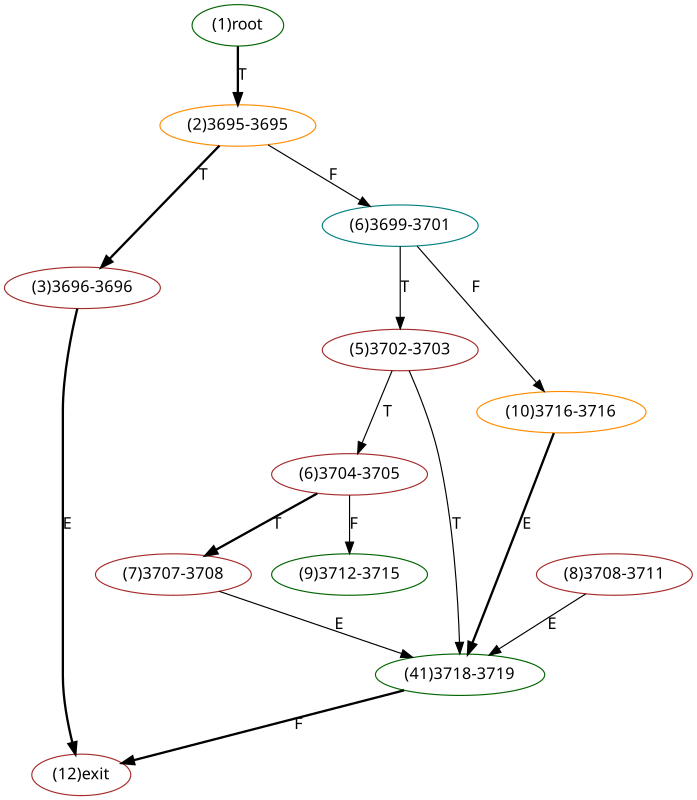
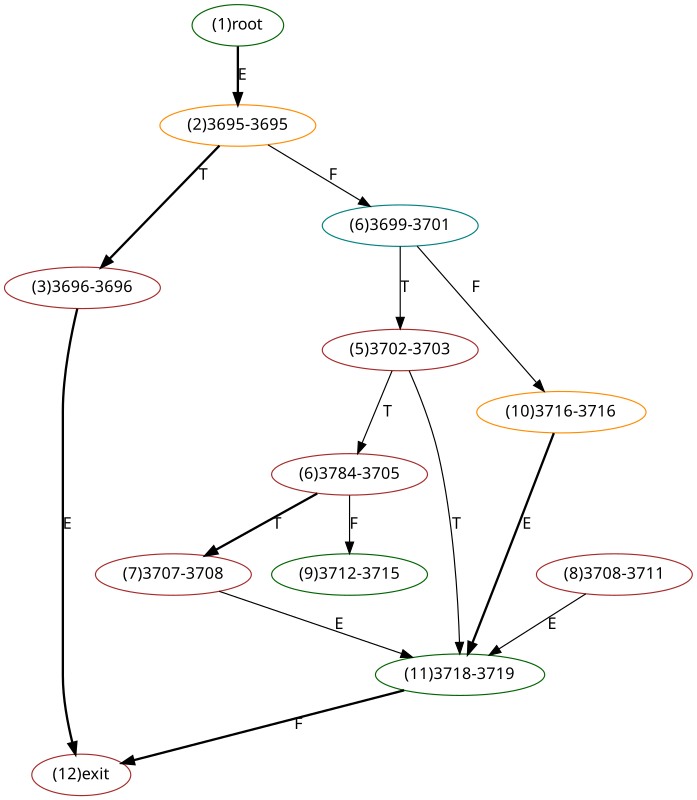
edge "(1)root" -> "(2)3695-3695": label "T" -> "E"
node "(6)3704-3705": label "(6)3704-3705" -> "(6)3784-3705"
node "(41)3718-3719": label "(41)3718-3719" -> "(11)3718-3719"
